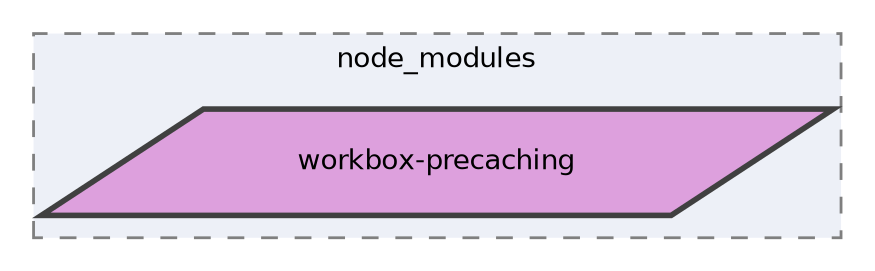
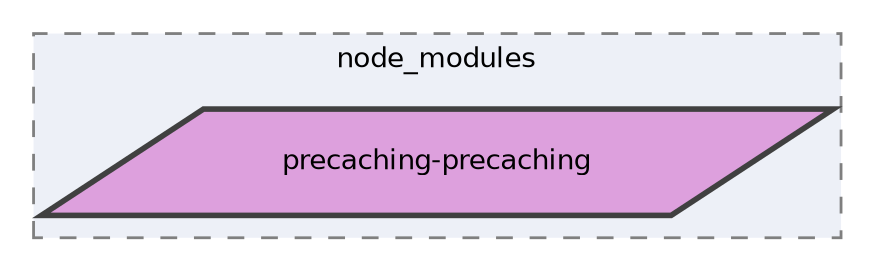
node "workbox-precaching": label "workbox-precaching" -> "precaching-precaching"
